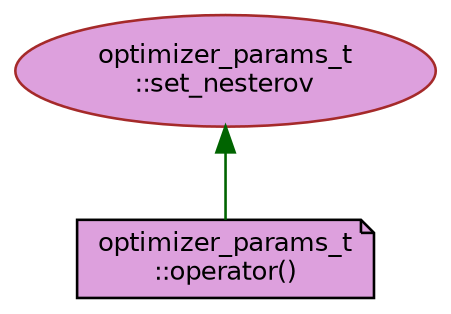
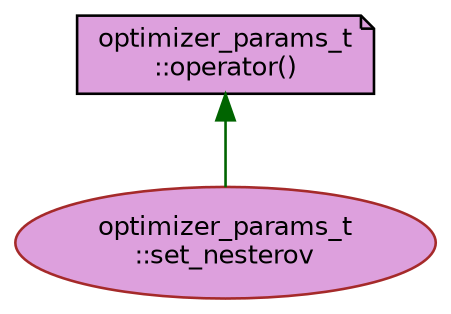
edge "optimizer_params_t ::operator()" -> "optimizer_params_t ::set_nesterov": reversed
